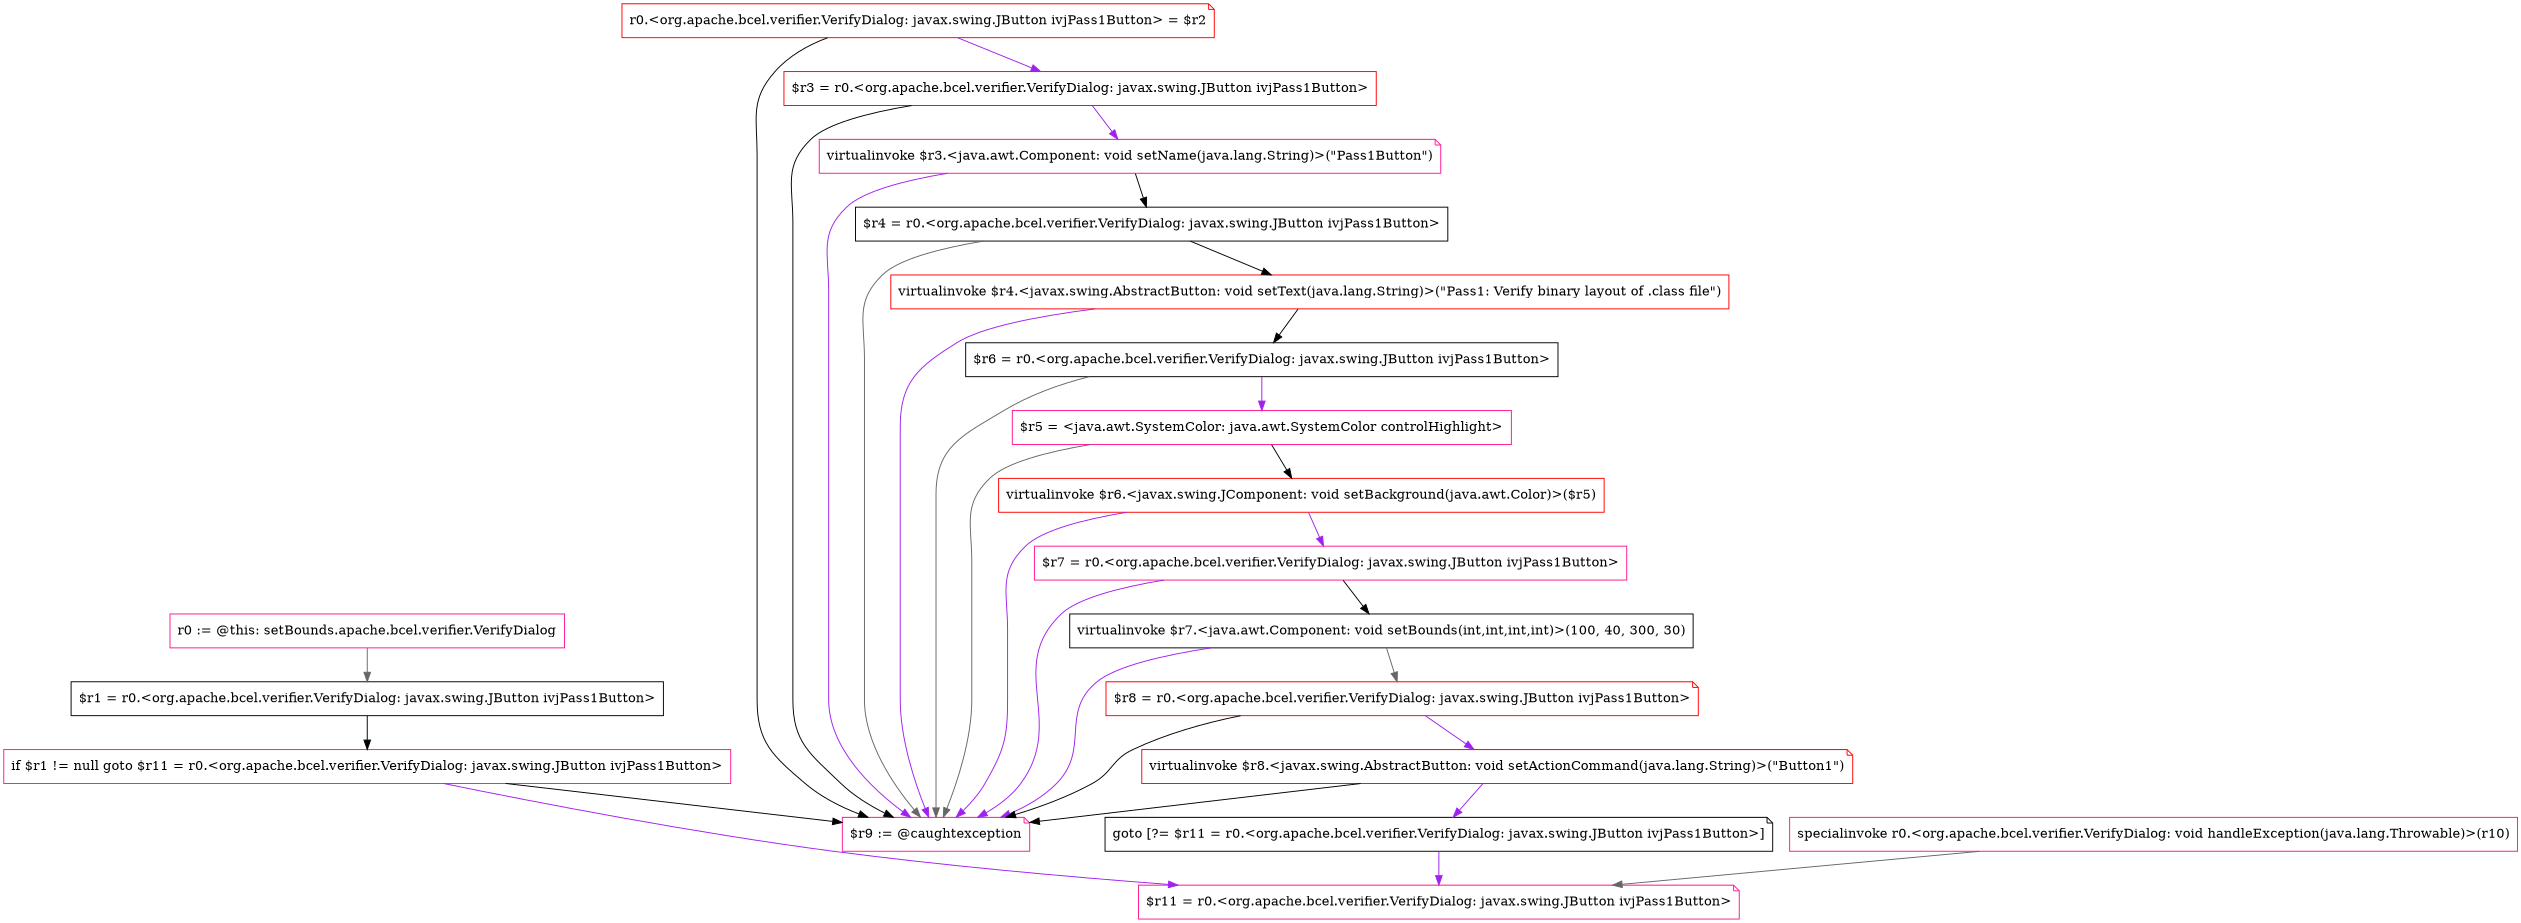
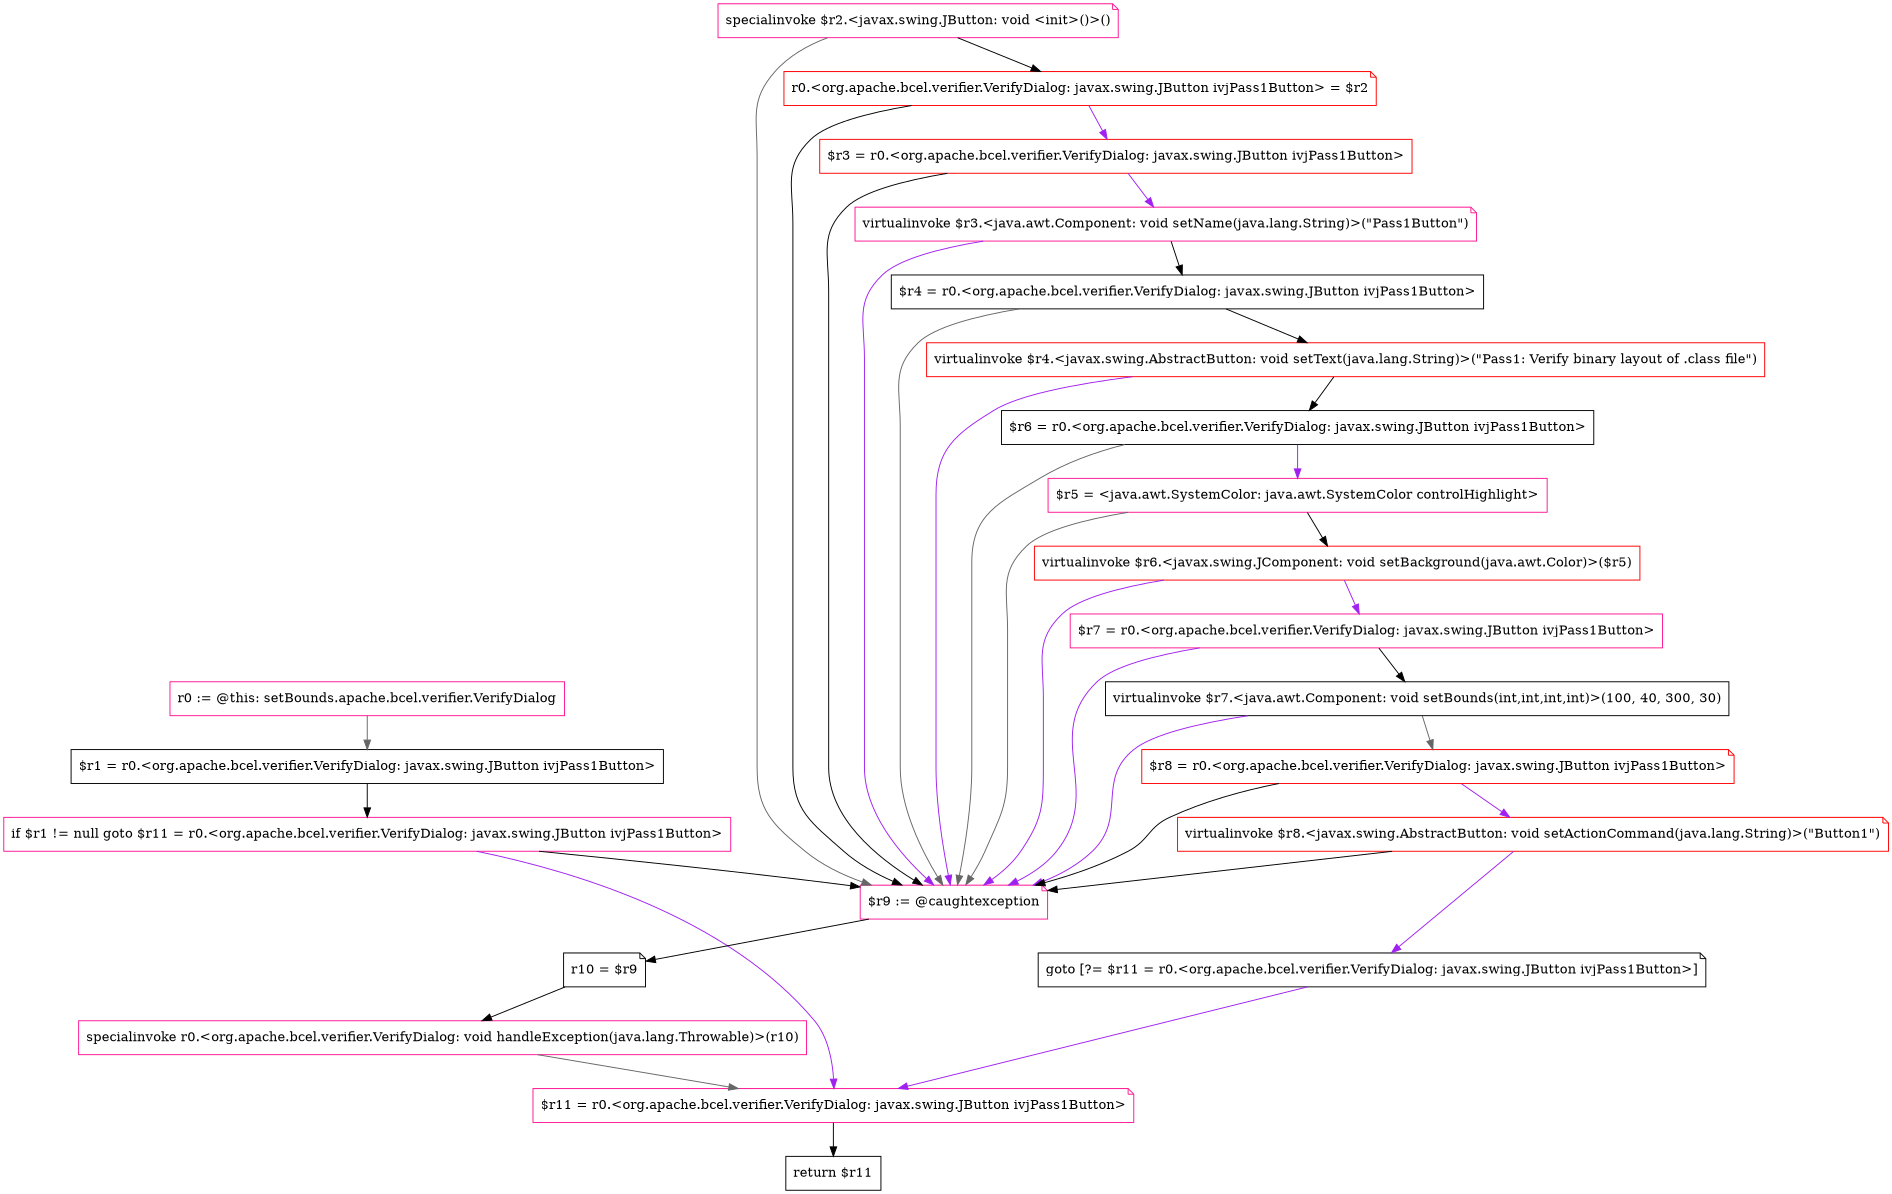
node "specialinvoke $r2.<javax.swing.JButton: void <init>()>()": added
node "r10 = $r9": added
node "return $r11": added
